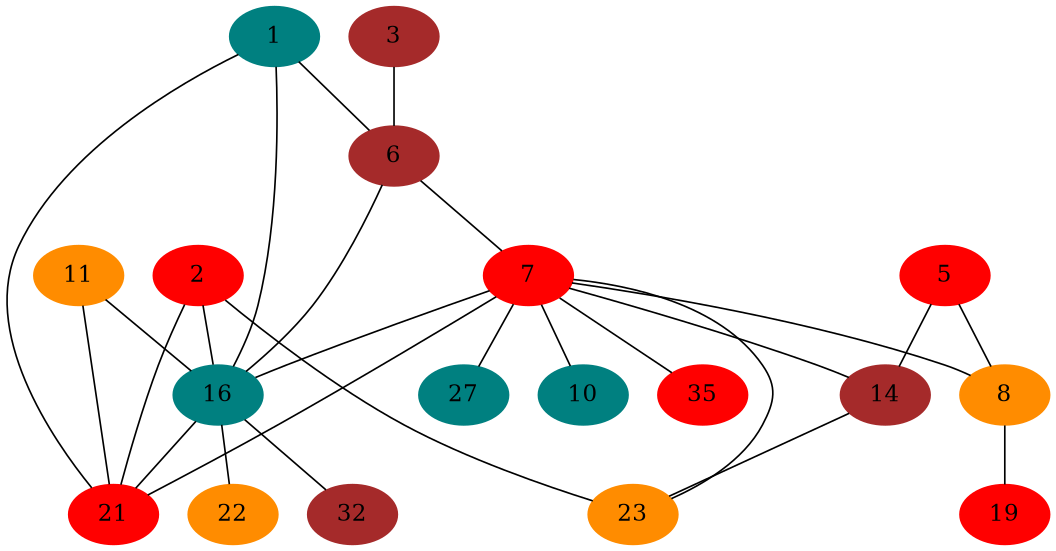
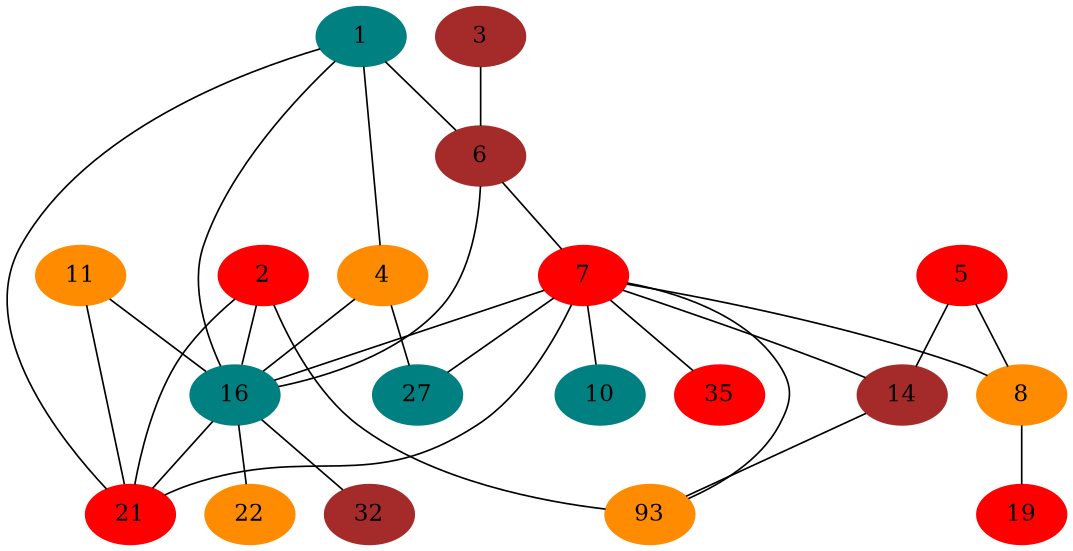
node "4": added
node "23": label "23" -> "93"
